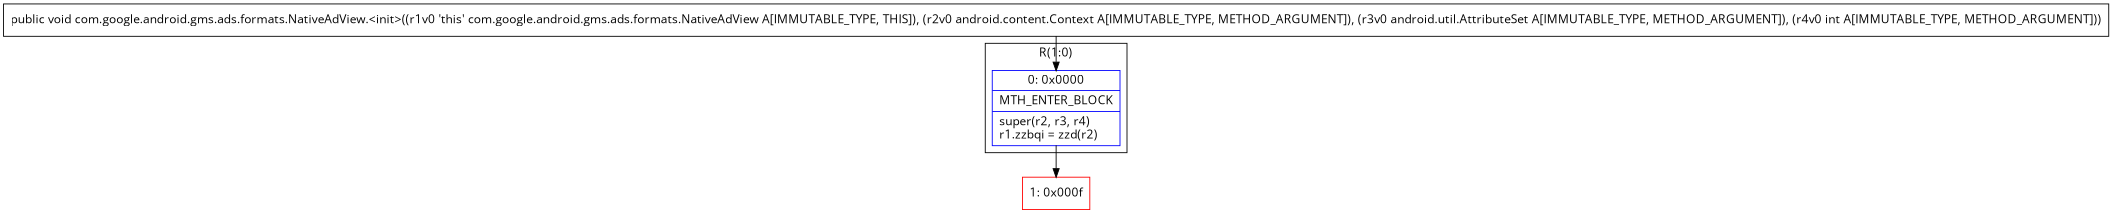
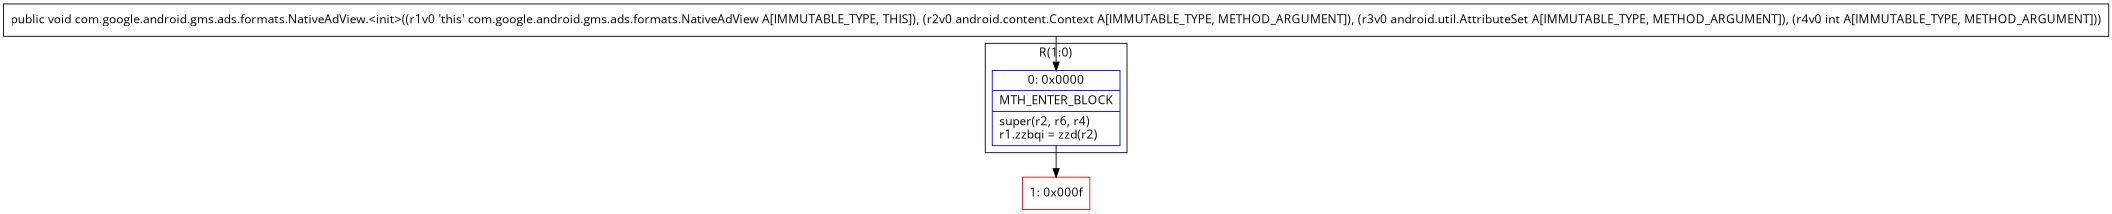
node "0: 0x0000": text "super(r2, r3, r4)" -> "super(r2, r6, r4)"
